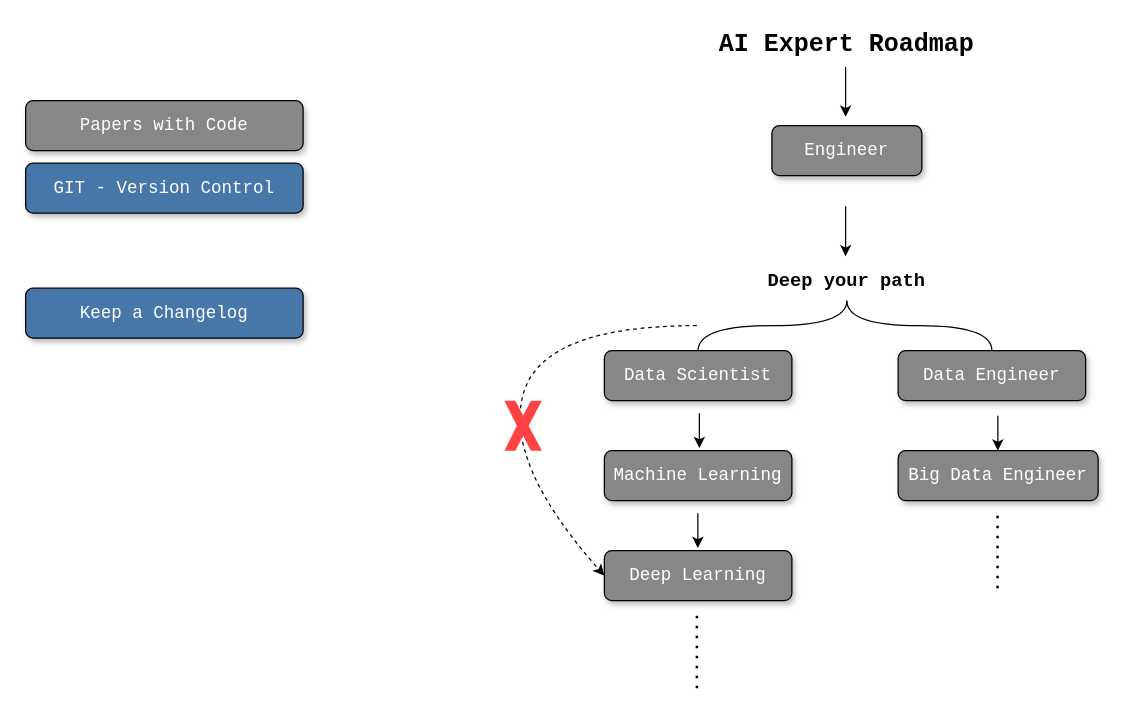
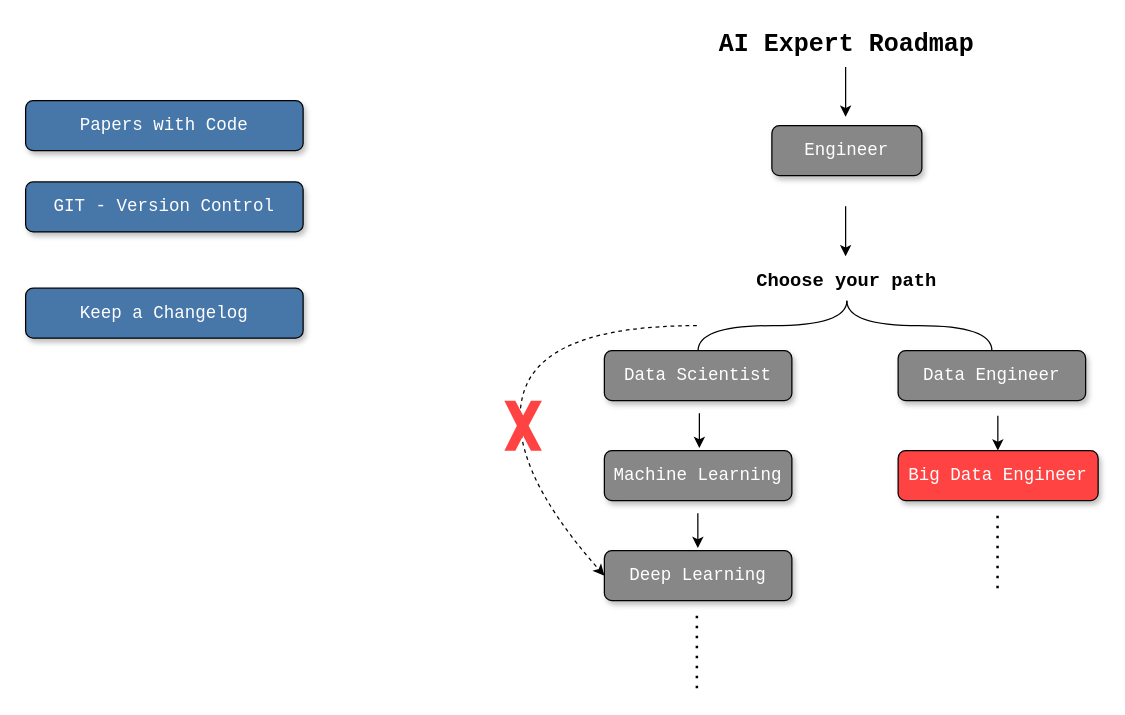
node "Papers with Code": fillcolor #878787 -> #4776a9
node "GIT - Version Control": moved (164, 188) -> (164, 207)
node "Deep your path": label "Deep your path" -> "Choose your path"
node "Big Data Engineer": fillcolor #878787 -> #ff4242
